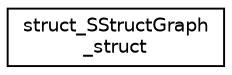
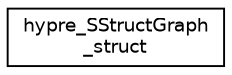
node "struct_SStructGraph _struct": label "struct_SStructGraph _struct" -> "hypre_SStructGraph _struct"
